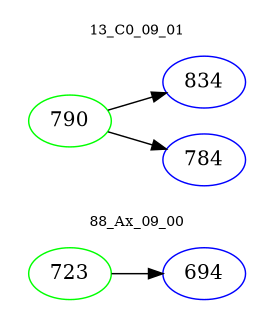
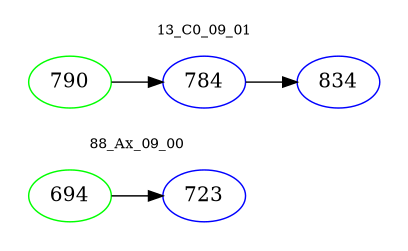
edge "790" -> "834": now "784" -> "834"
node "723": color green -> blue
edge "723" -> "694": reversed
node "694": color blue -> green
